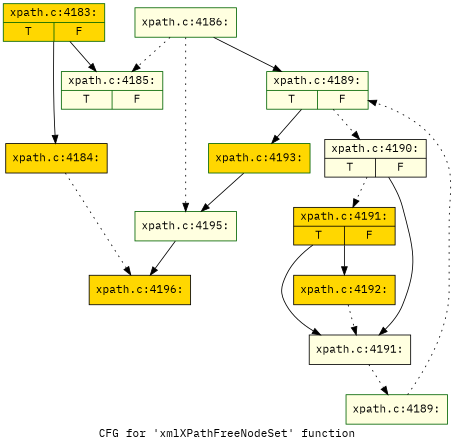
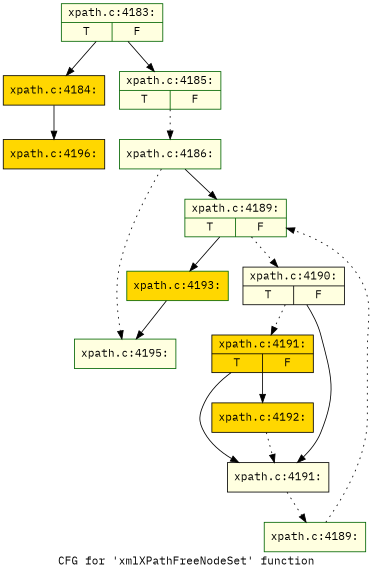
node "xpath.c:4183:": fillcolor gold -> lightyellow
edge "xpath.c:4186:" -> "xpath.c:4185:": reversed
edge "xpath.c:4184:" -> "xpath.c:4196:": style dotted -> solid
edge "xpath.c:4195:" -> "xpath.c:4196:": removed
